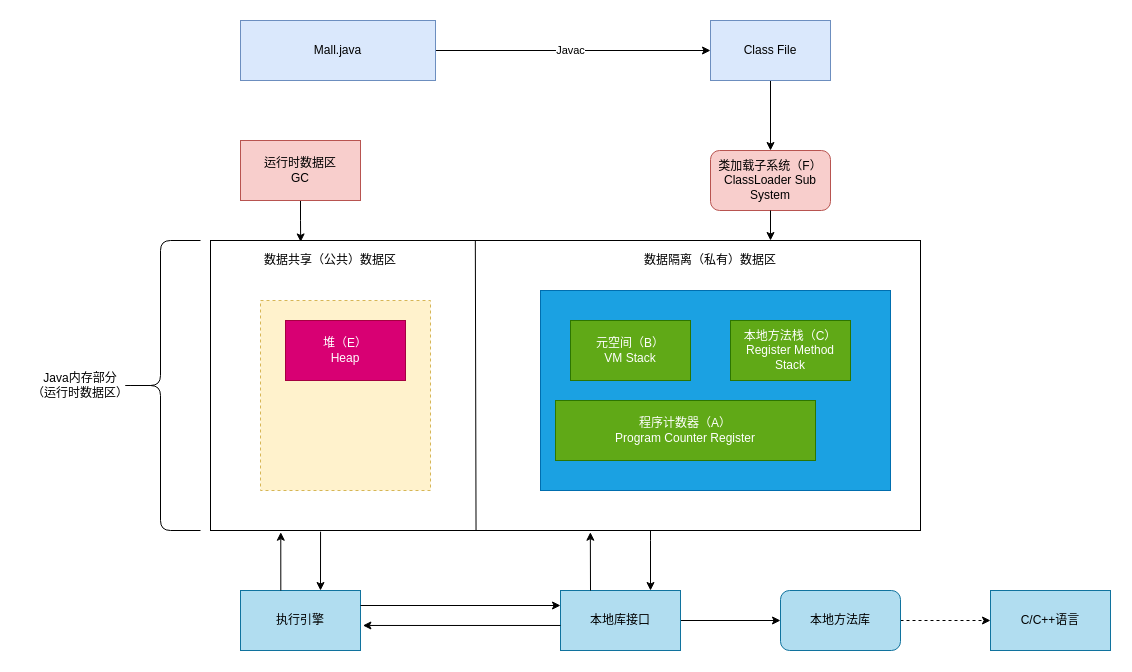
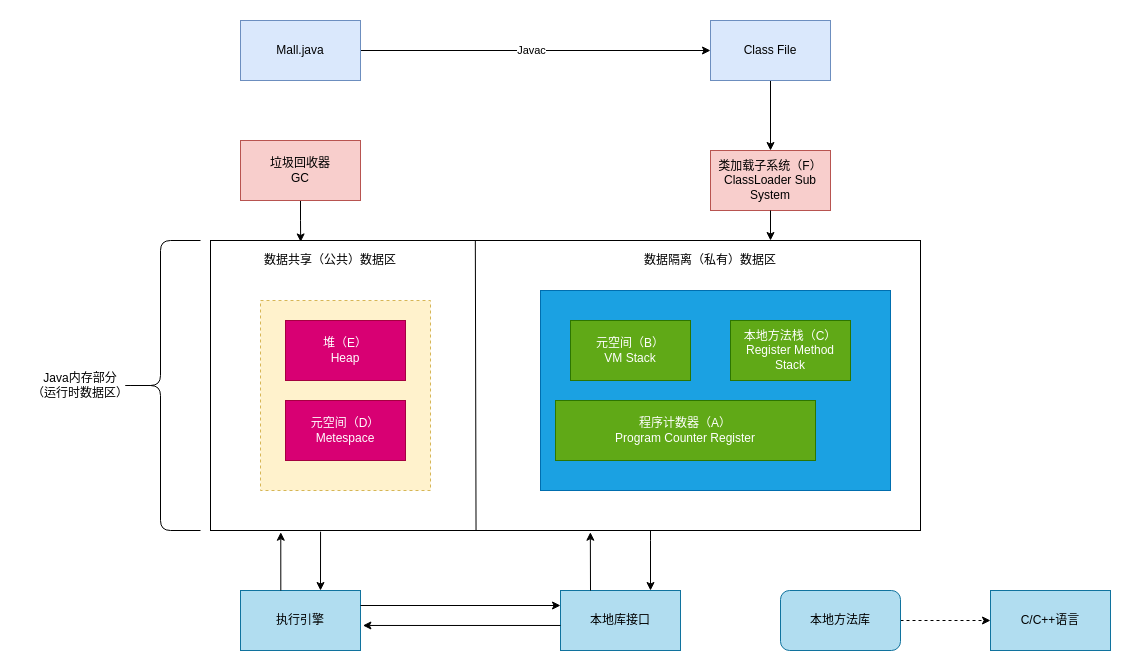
node "Mall.java": size 195x60 -> 120x60
node "运行时数据区 GC": label "运行时数据区 GC" -> "垃圾回收器 GC"
node "类加载子系统（F） ClassLoader Sub System": shape rounded rectangle -> rectangle
node "元空间（D） Metespace": added
edge "本地库接口" -> "本地方法库": removed
